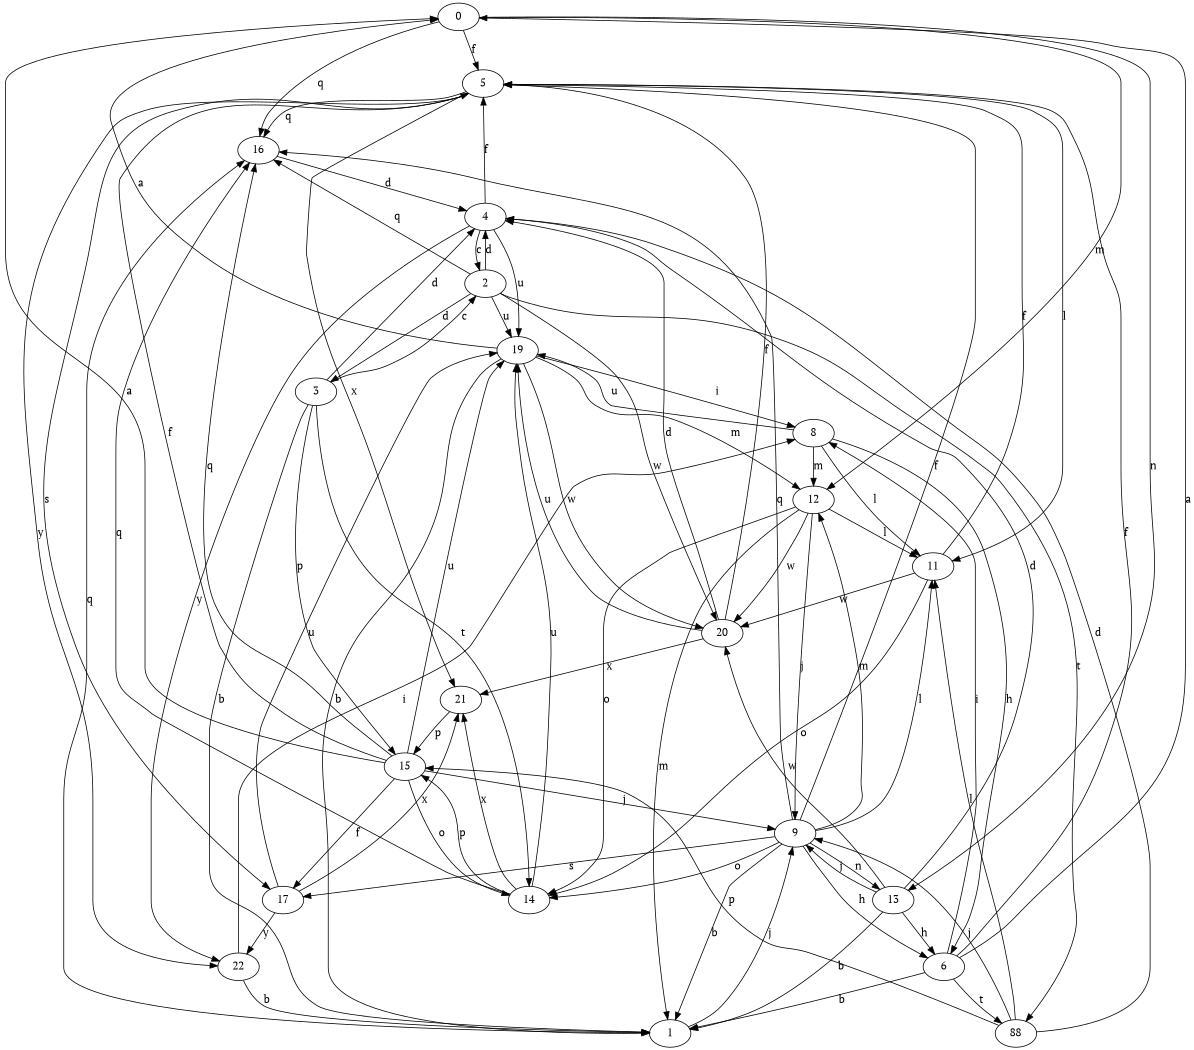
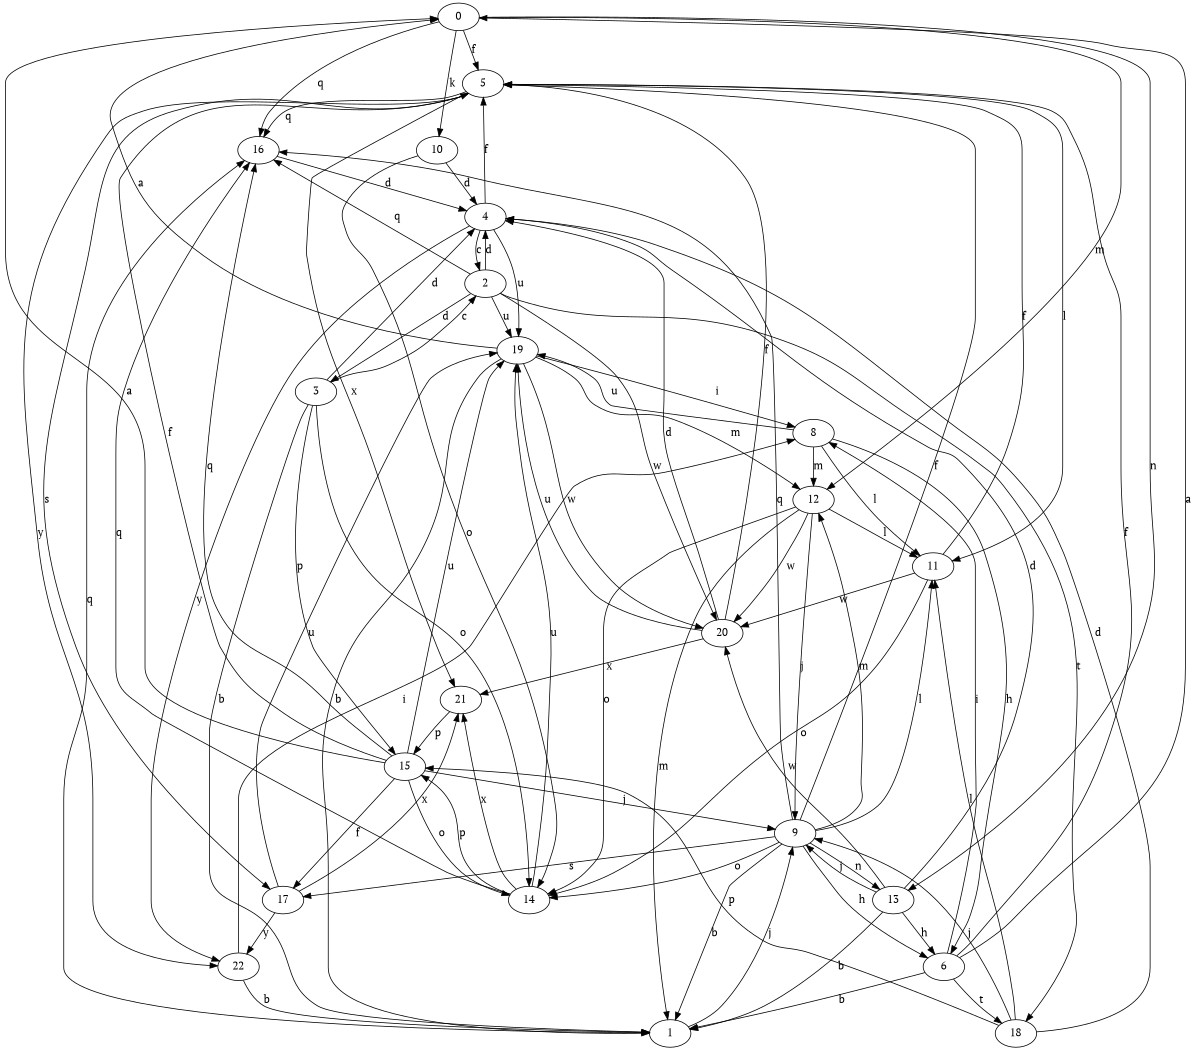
node "10": added
edge "3" -> "14": label "t" -> "o"
node "88": label "88" -> "18"
